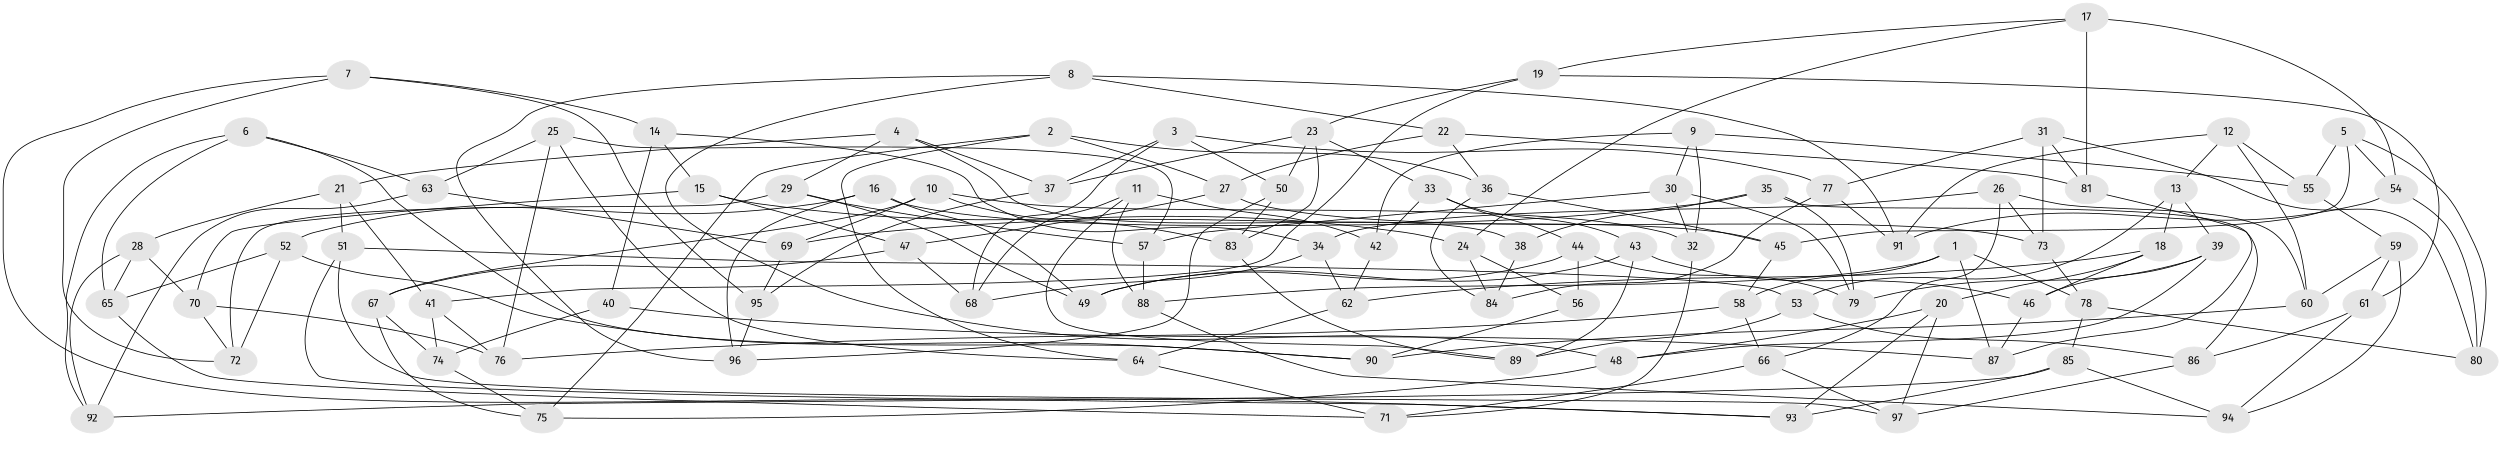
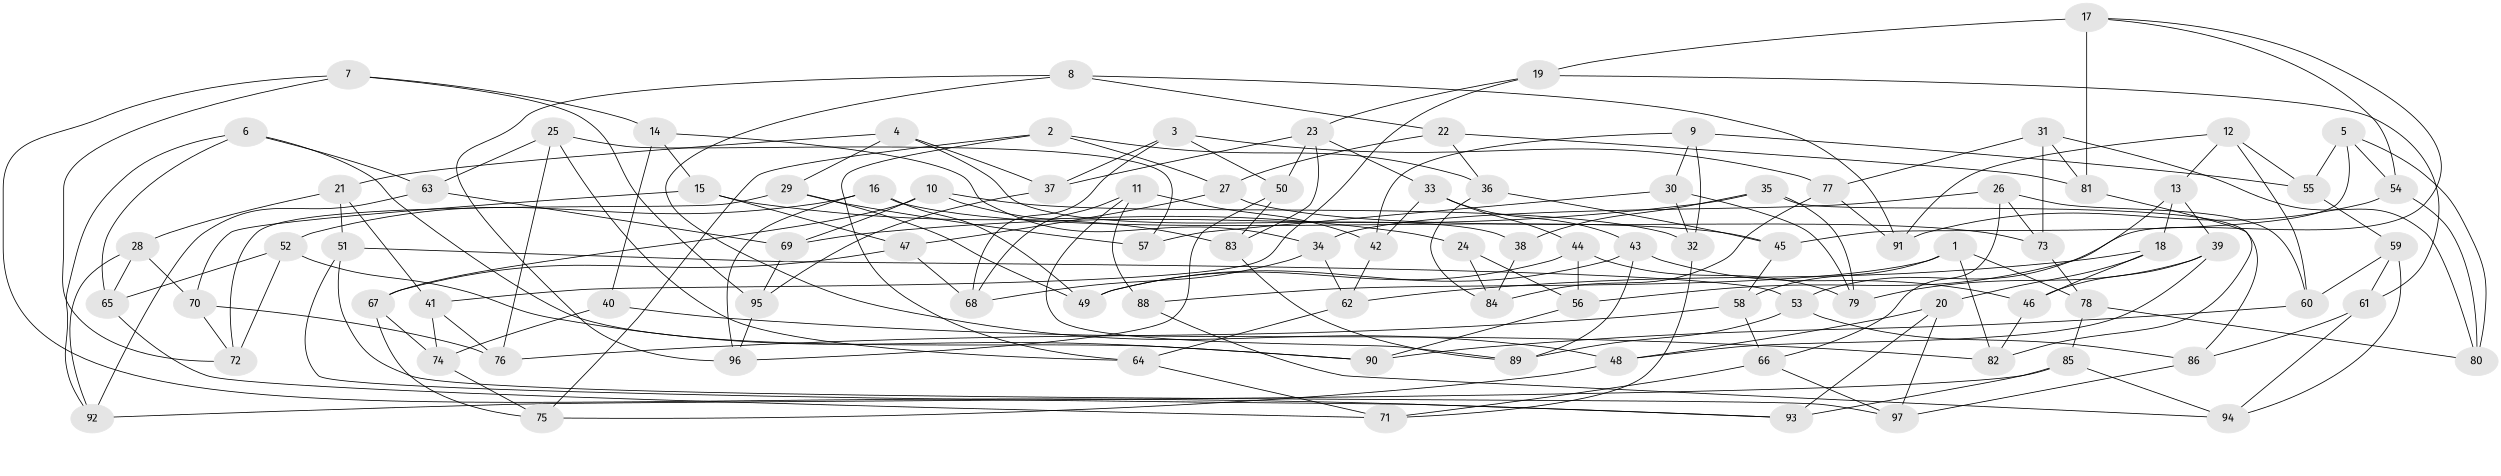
edge "17" -- "24": now "17" -- "56"
edge "57" -- "88": removed
node "87": label "87" -> "82"
